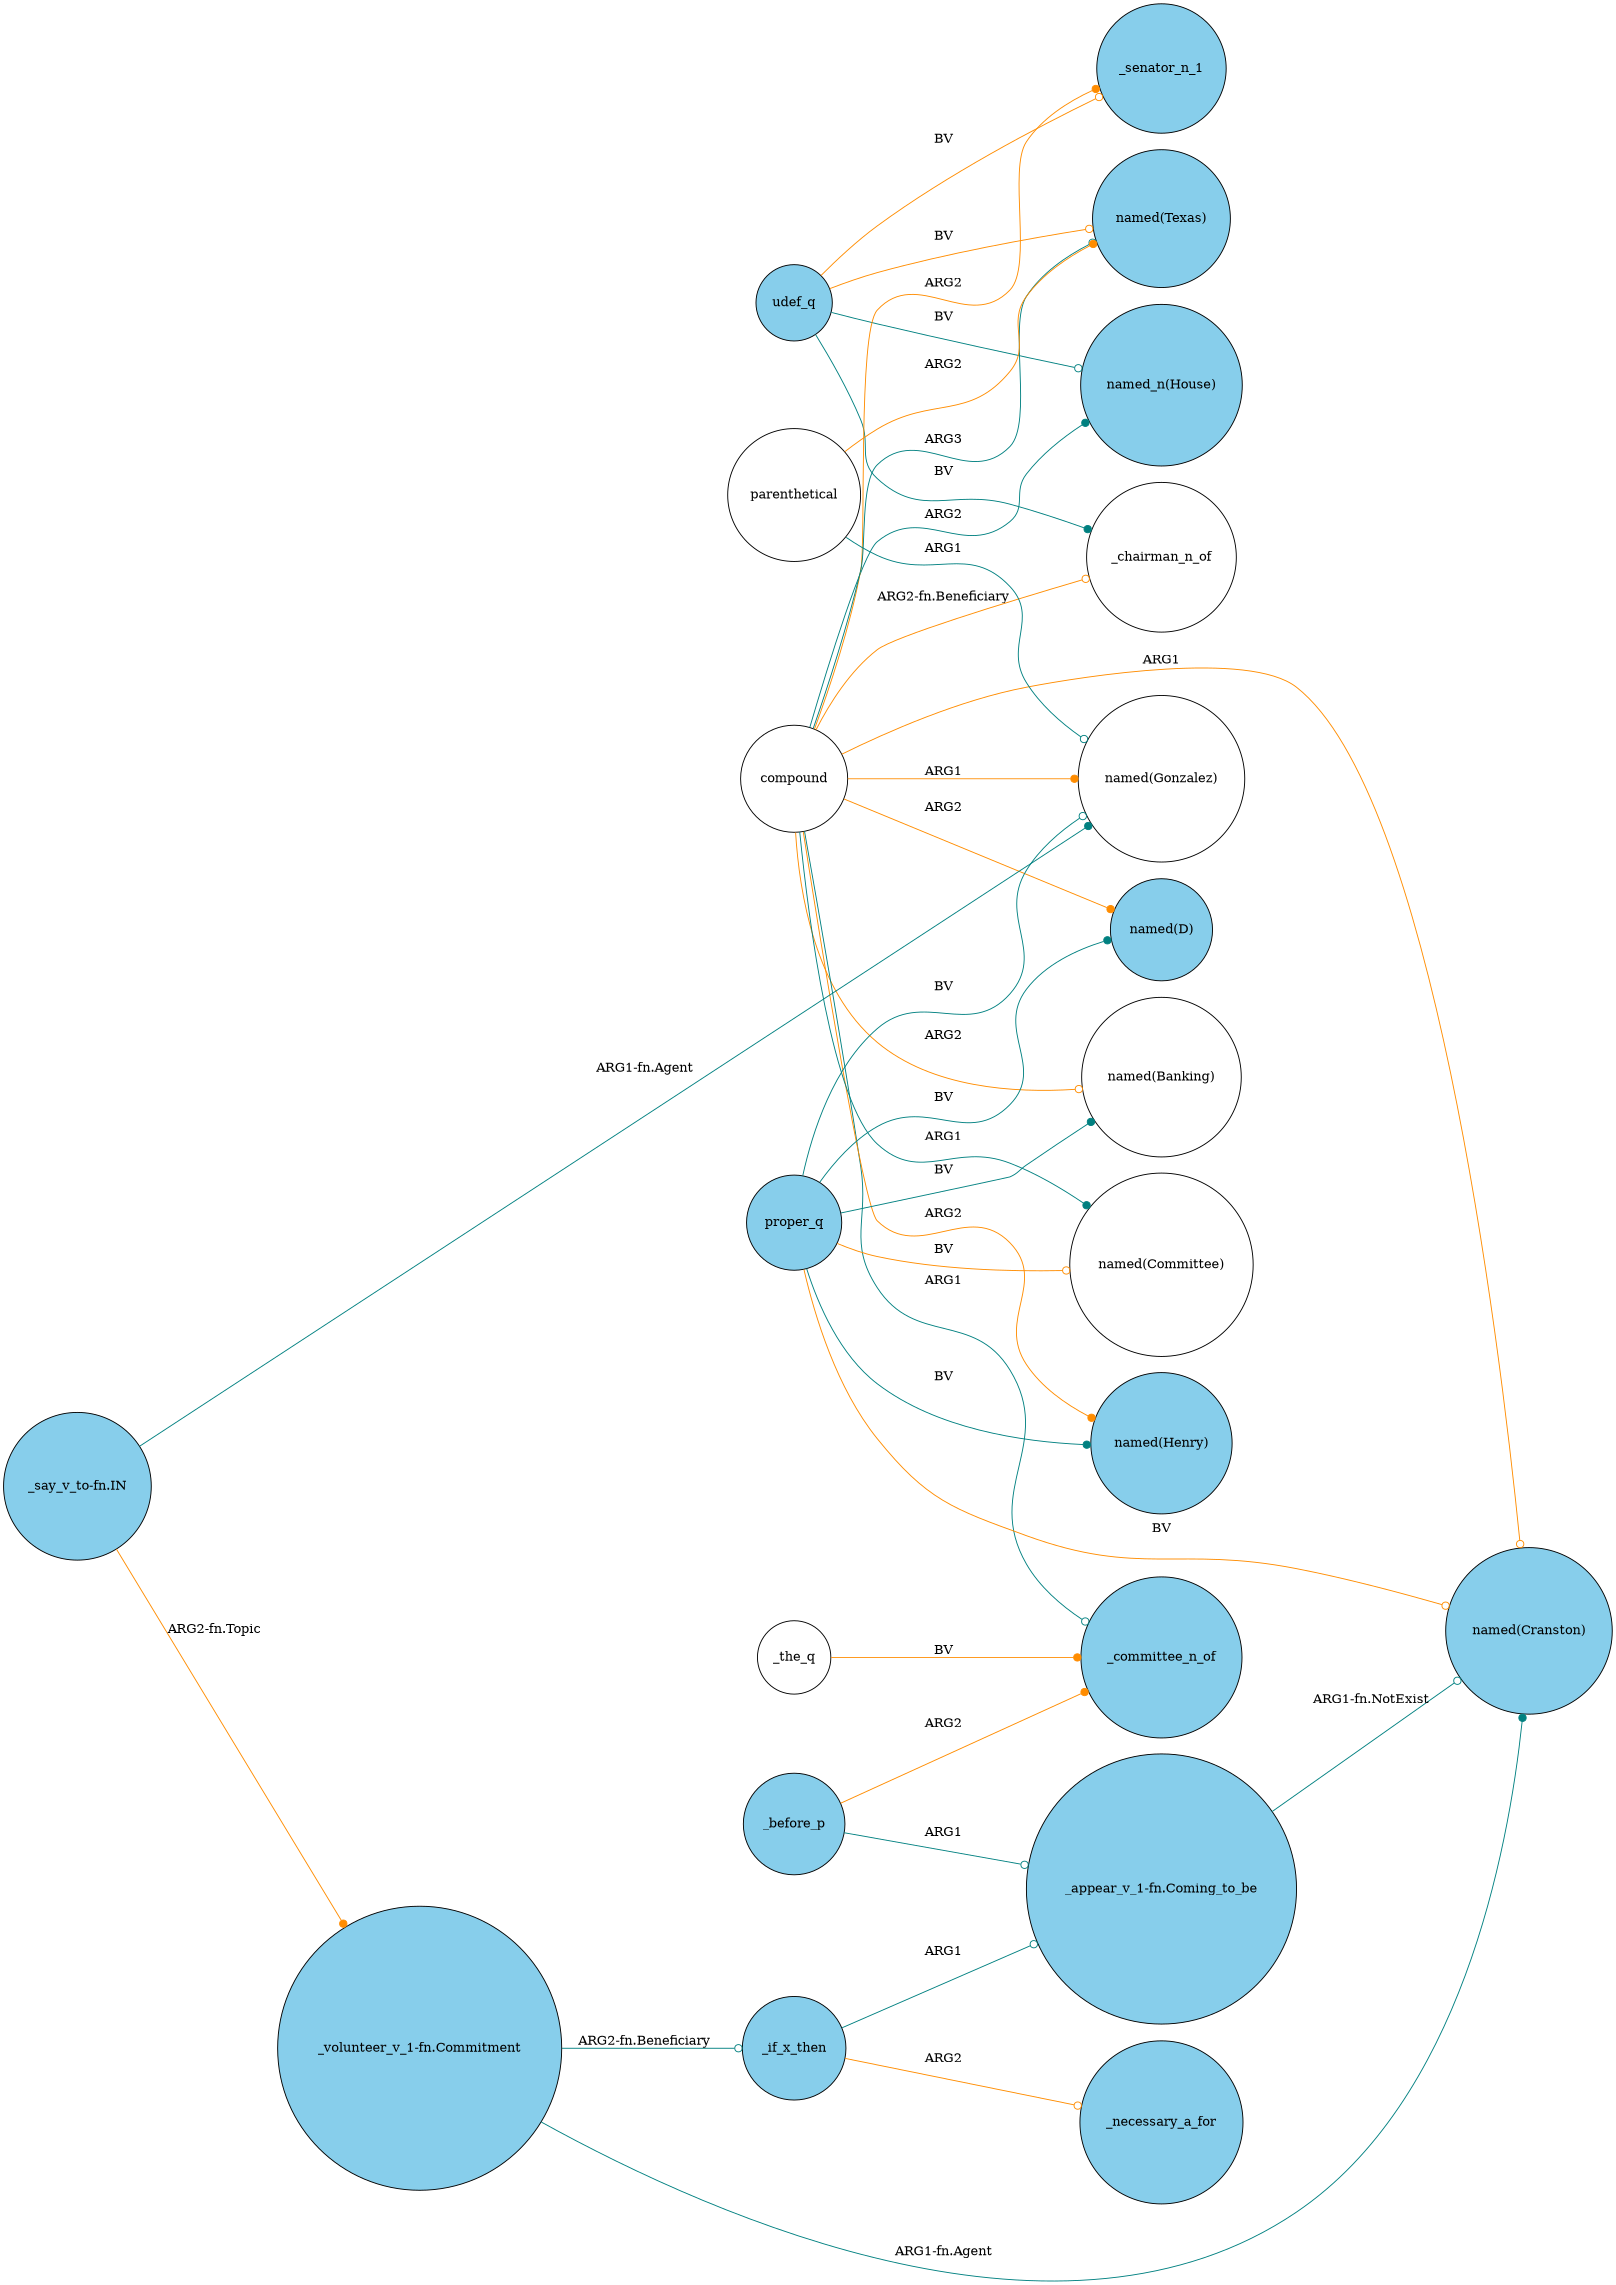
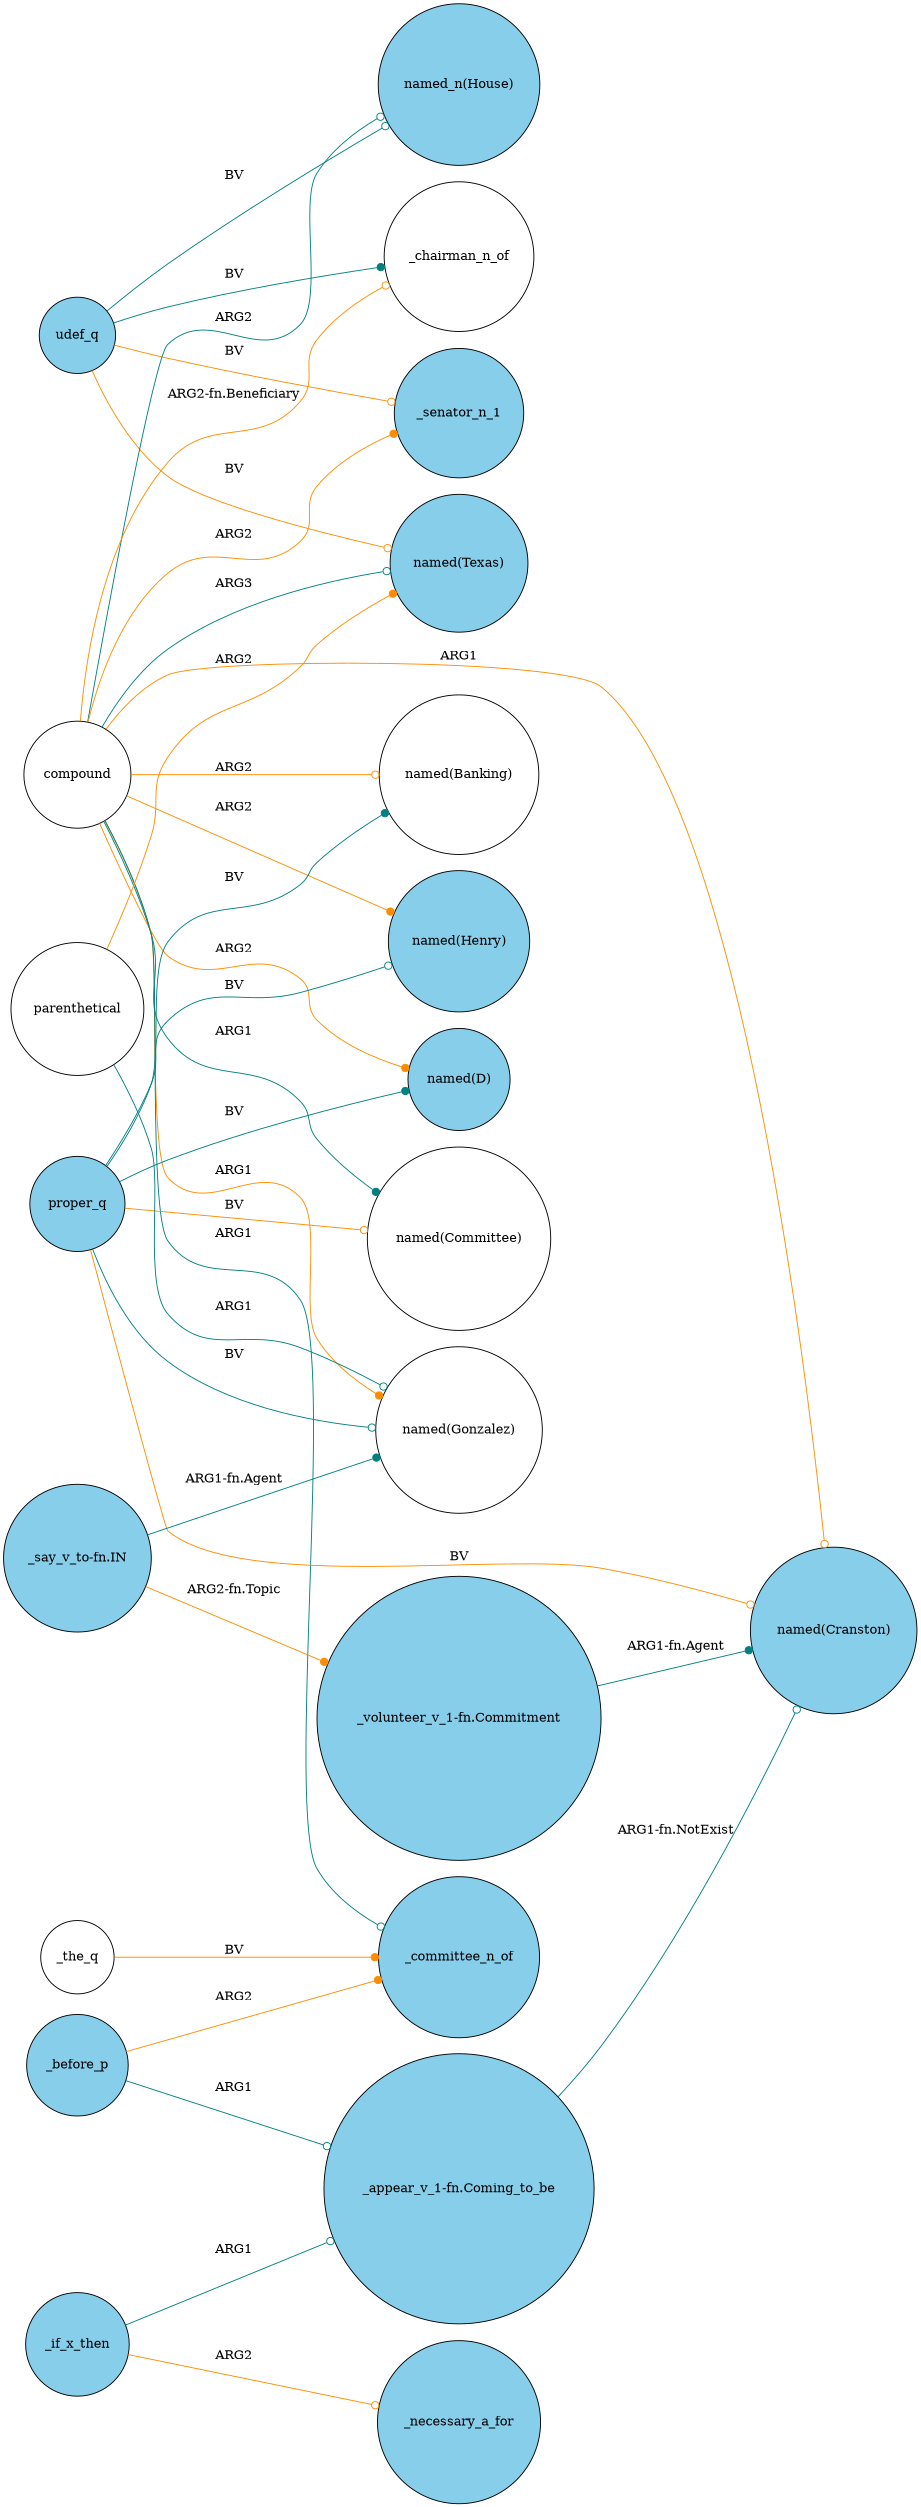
edge "compound" -> "named_n(House)": arrowhead dot -> odot
edge "proper_q" -> "named(Henry)": arrowhead dot -> odot
edge "_volunteer_v_1-fn.Commitment" -> "_if_x_then": removed, label "ARG2-fn.Beneficiary"
